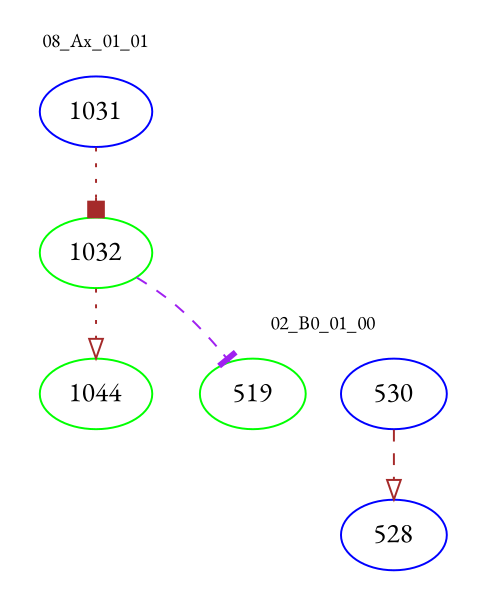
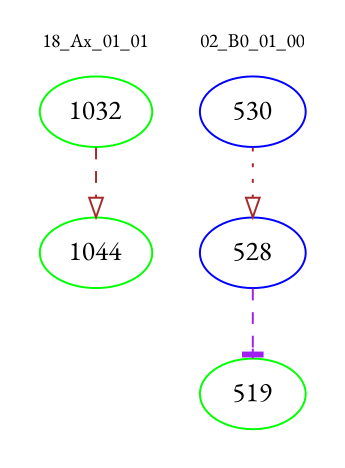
cluster "08_Ax_01_01": label "08_Ax_01_01" -> "18_Ax_01_01"
node "1031": removed
edge "1032" -> "1044": style dotted -> dashed
edge "1032" -> "519": now "528" -> "519"
edge "530" -> "528": style dashed -> dotted
